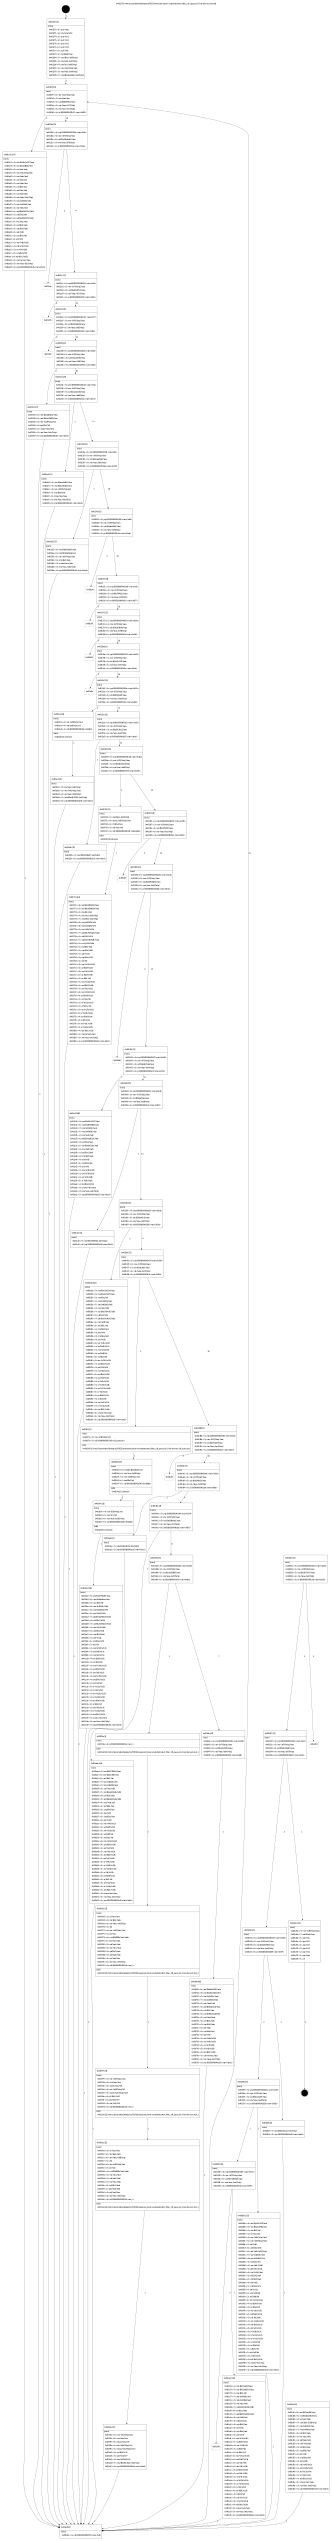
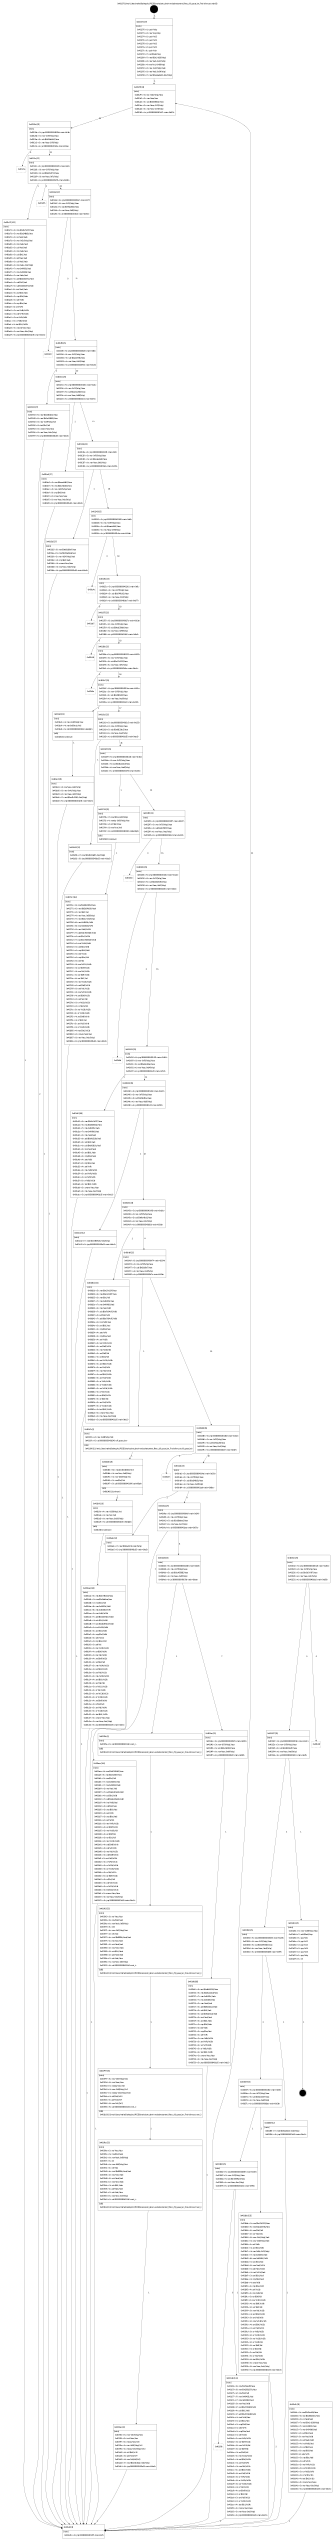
edge "0x40129f [23]" -> "0x401a71 [109]": now "0x4012cc [22]" -> "0x401a71 [109]"
